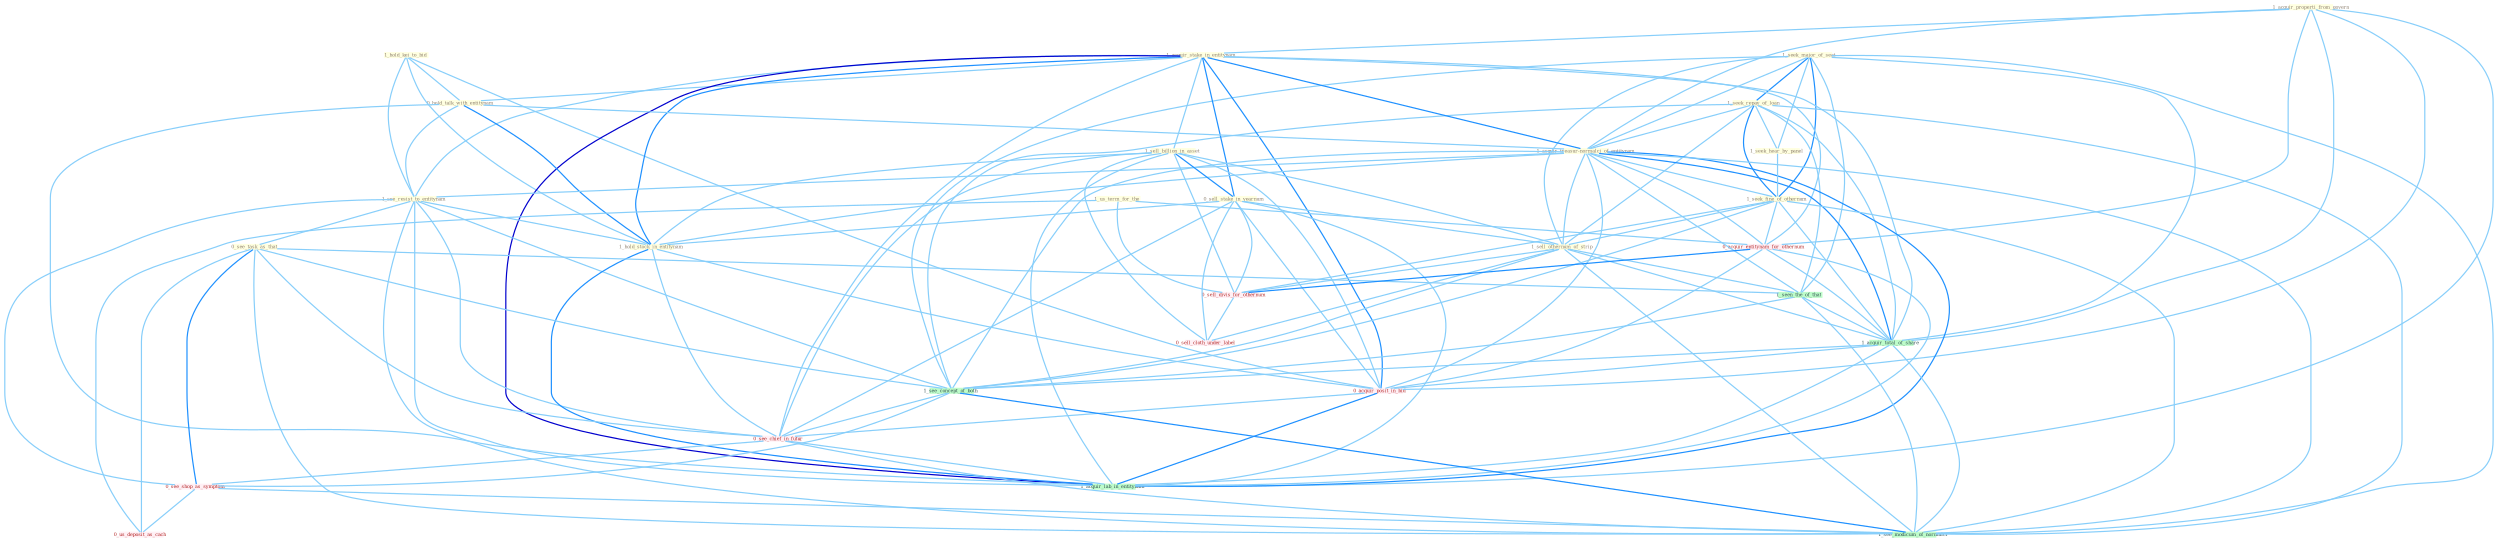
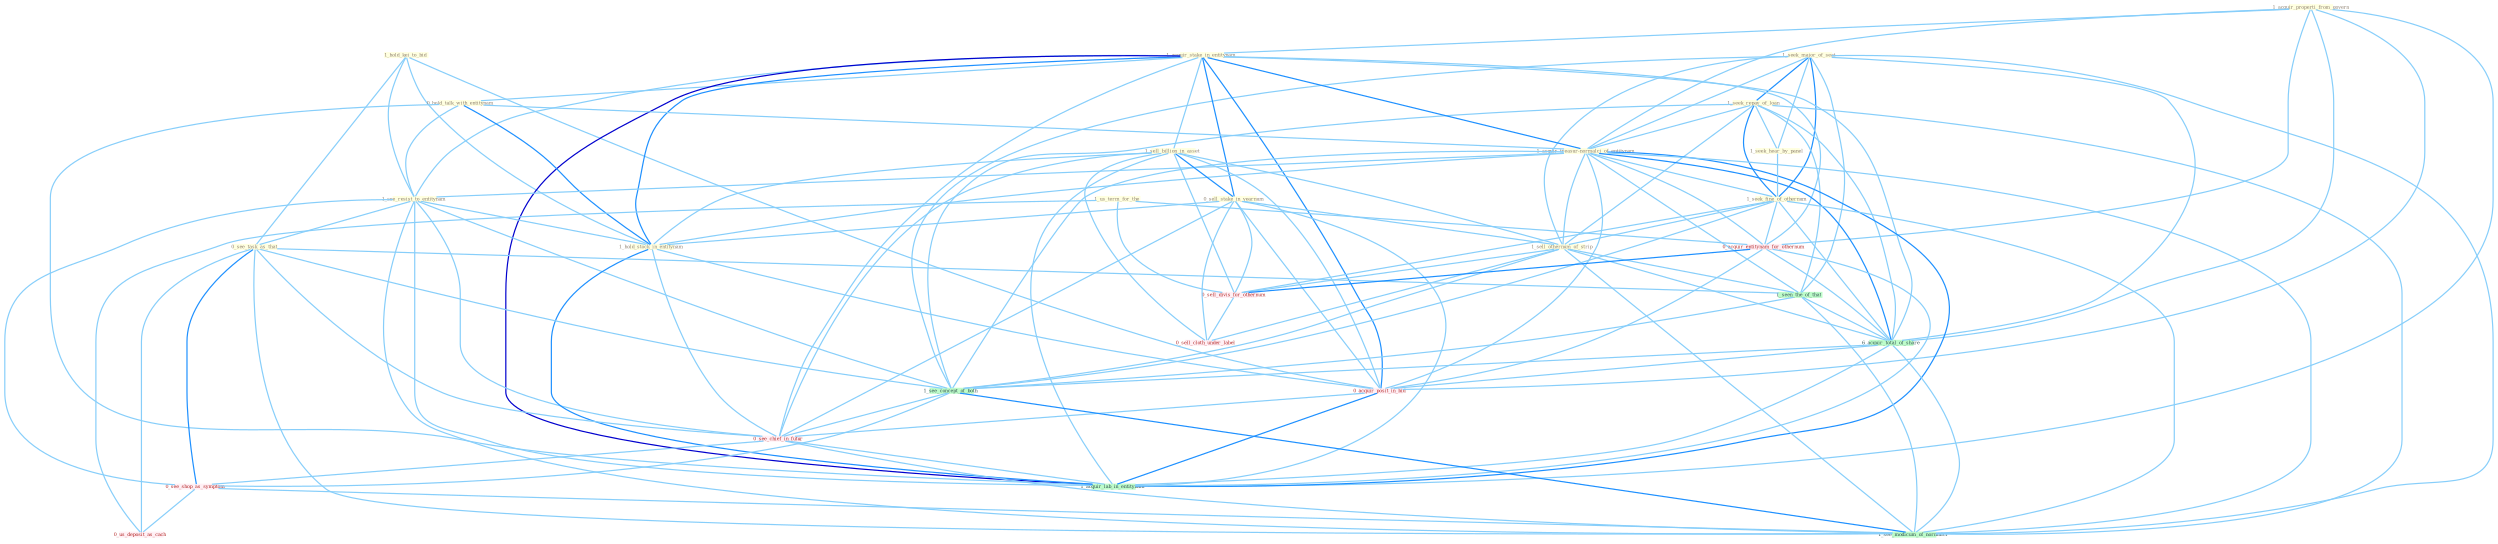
edge "1_hold_kei_to_bid" -- "0_hold_talk_with_entitynam": now "1_hold_kei_to_bid" -- "0_see_task_as_that"
node "1_acquir_total_of_share": label "1_acquir_total_of_share" -> "6_acquir_total_of_share"
